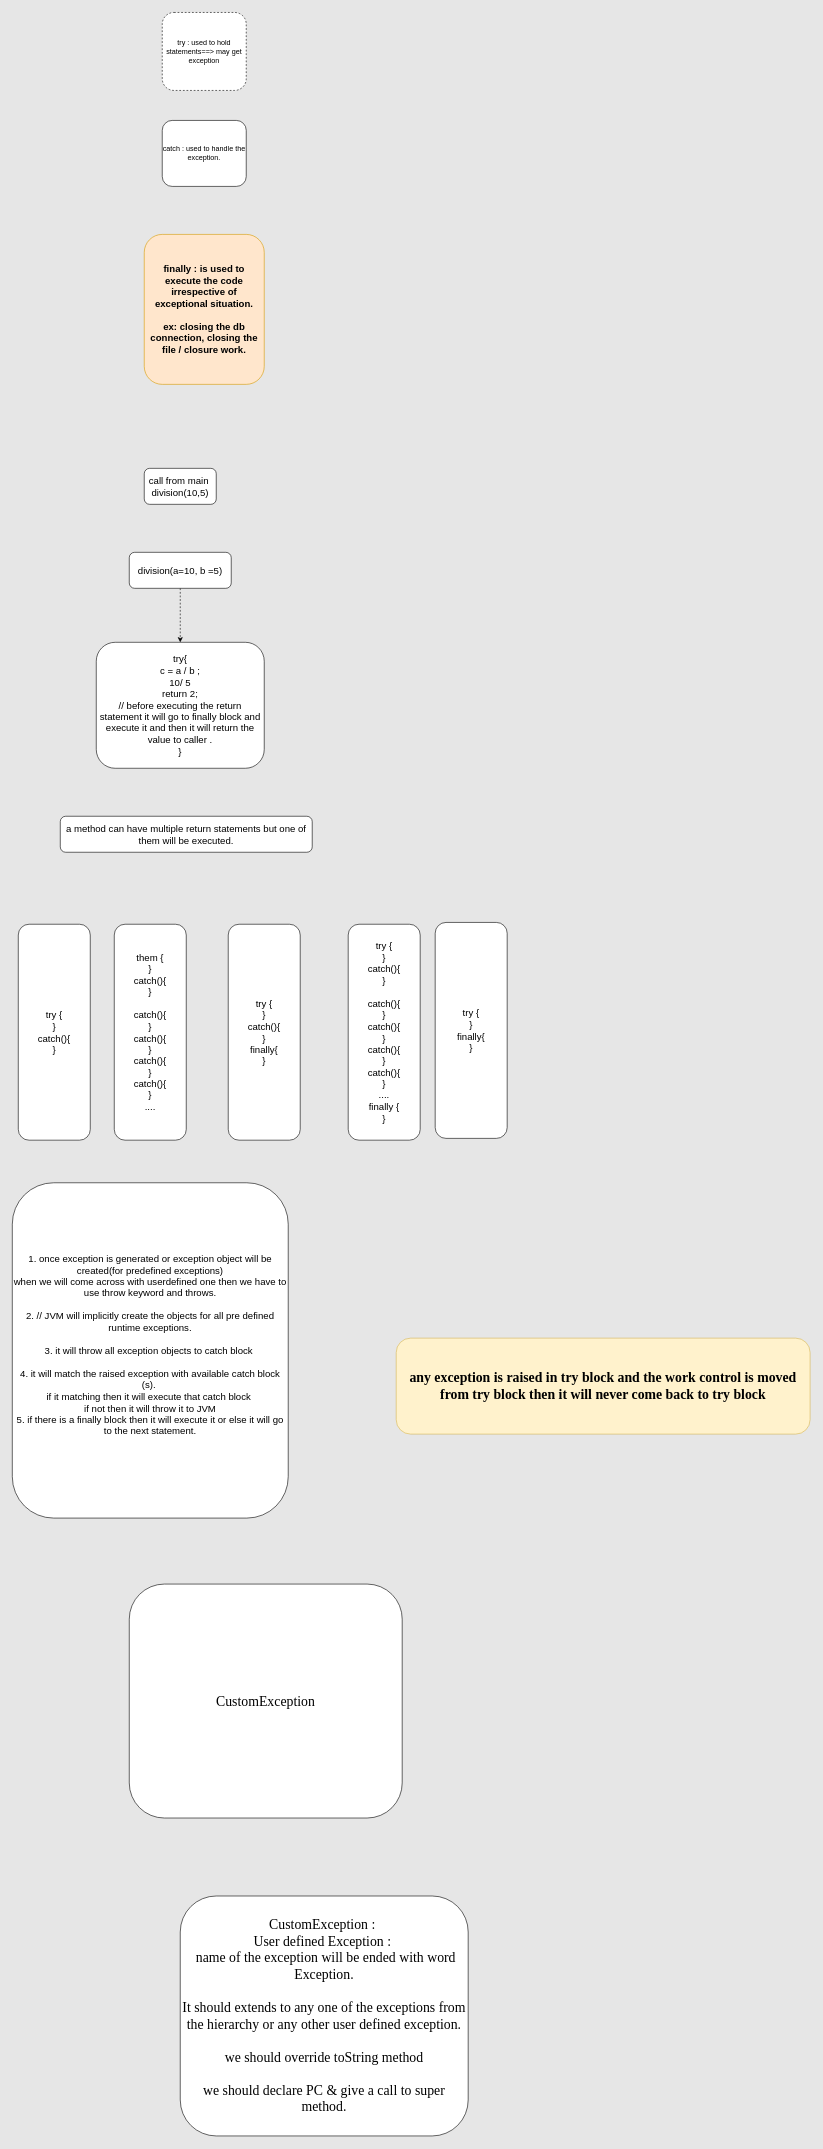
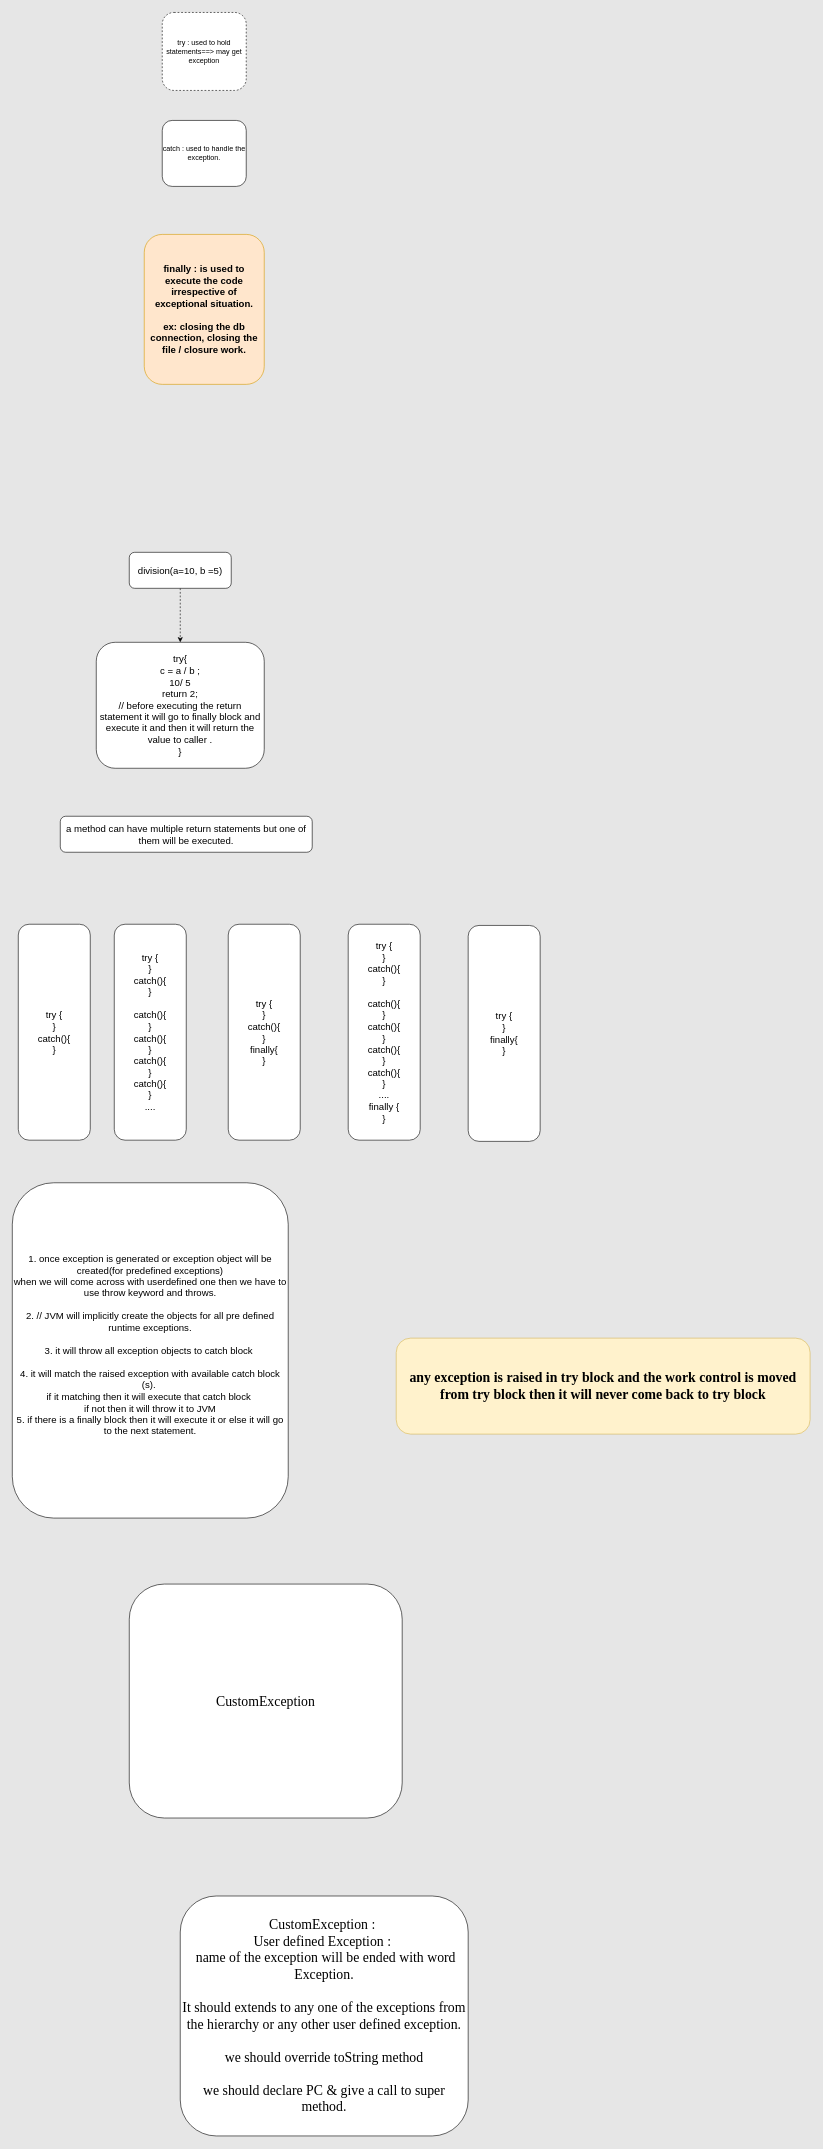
node "call from main division(10,5)": removed
node "try { } finally{ }": moved (471, 1031) -> (504, 1034)
node "them { } catch(){ } catch(){ } catch(){ } catch(){ } catch(){ } ....": label "them { } catch(){ } catch(){ } catch(){ } catch(){ } catch(){ } ...." -> "try { } catch(){ } catch(){ } catch(){ } catch(){ } catch(){ } ...."
